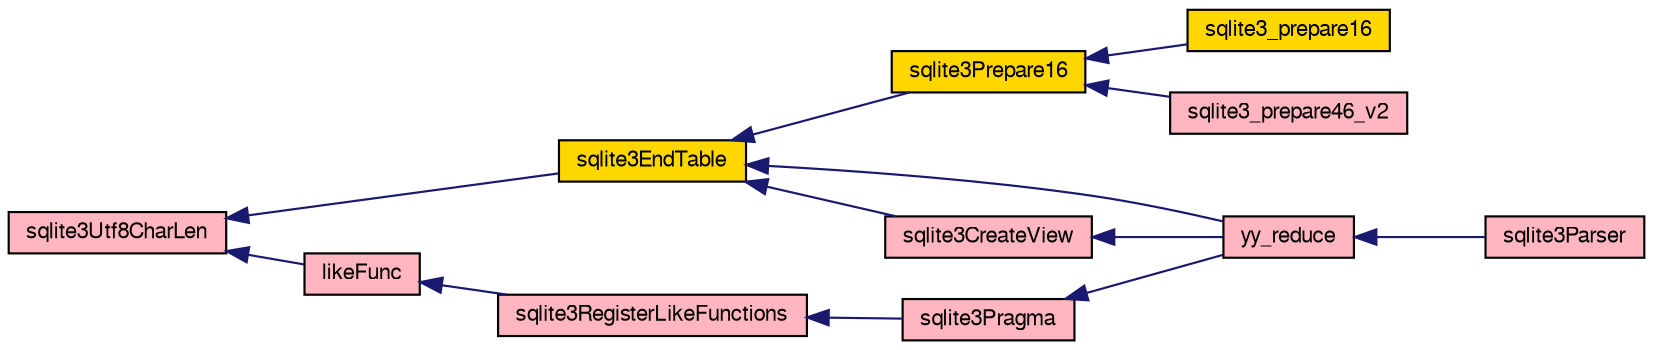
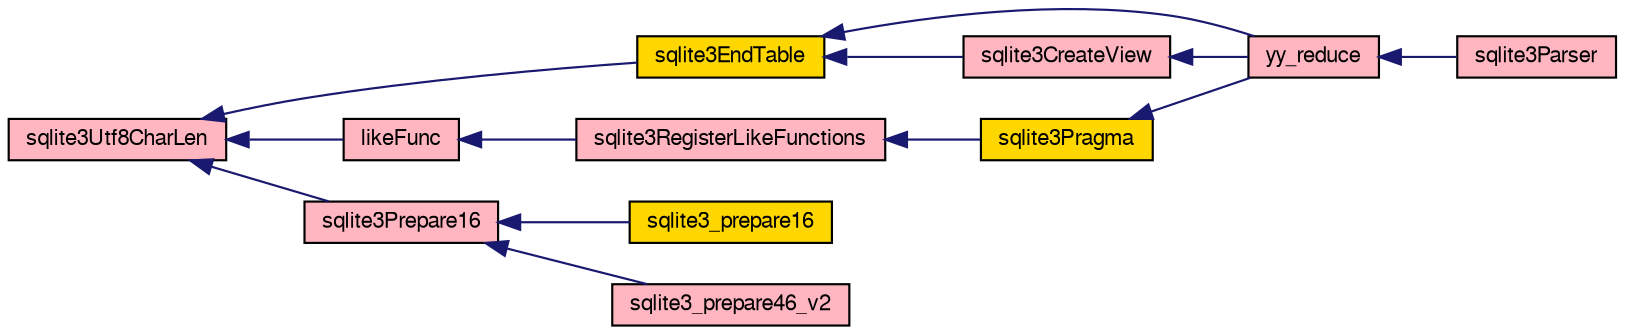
node "sqlite3Prepare16": fillcolor gold -> lightpink
edge "sqlite3Prepare16" -> "sqlite3EndTable": now "sqlite3Prepare16" -> "sqlite3Utf8CharLen"
node "sqlite3Pragma": fillcolor lightpink -> gold
